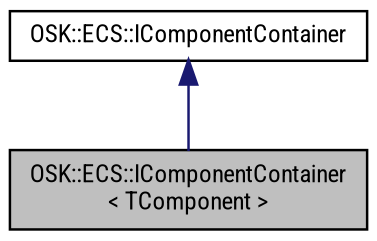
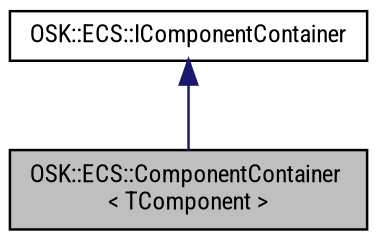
node "OSK::ECS::IComponentContainer < TComponent >": label "OSK::ECS::IComponentContainer < TComponent >" -> "OSK::ECS::ComponentContainer < TComponent >"
